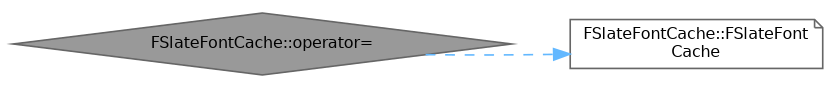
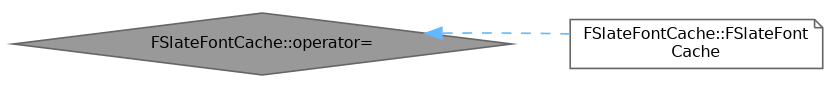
edge "FSlateFontCache::operator=" -> "FSlateFontCache::FSlateFont Cache": reversed
